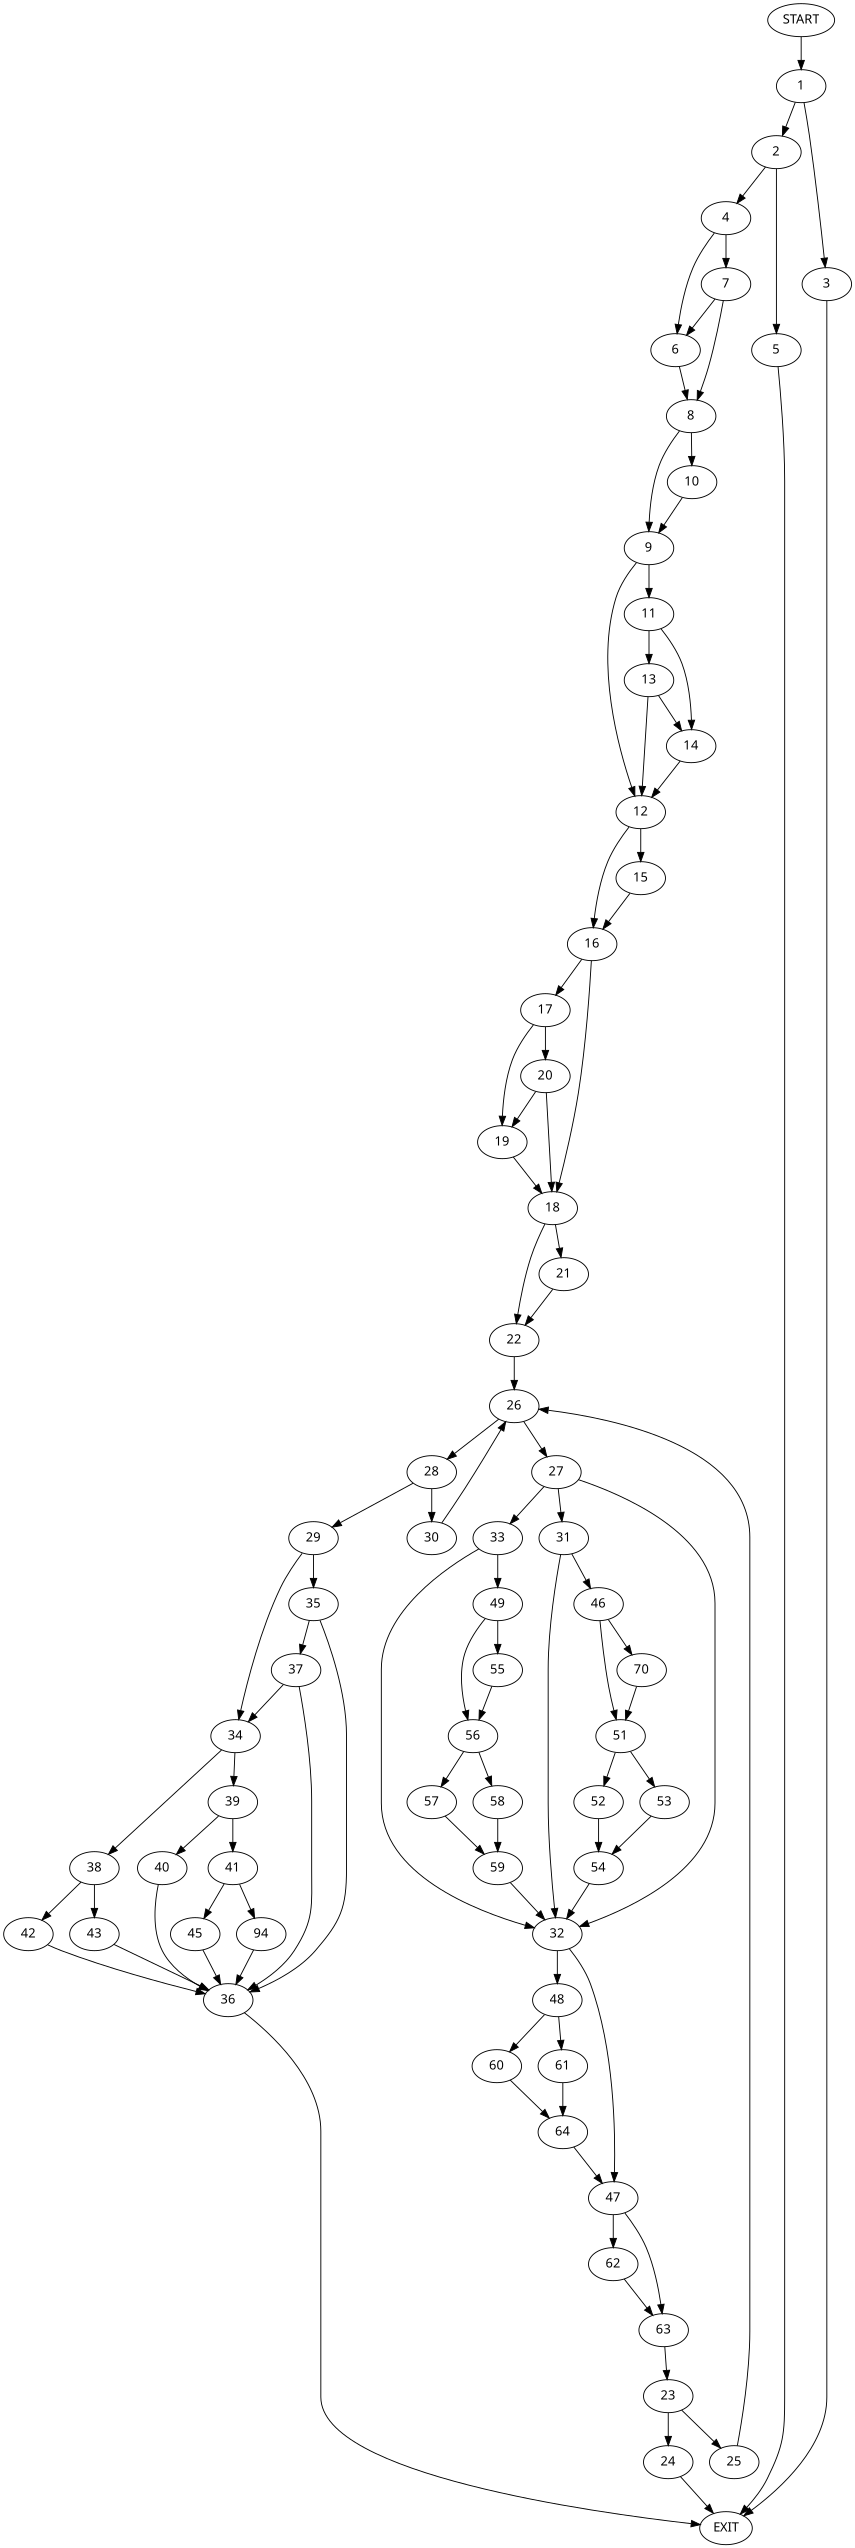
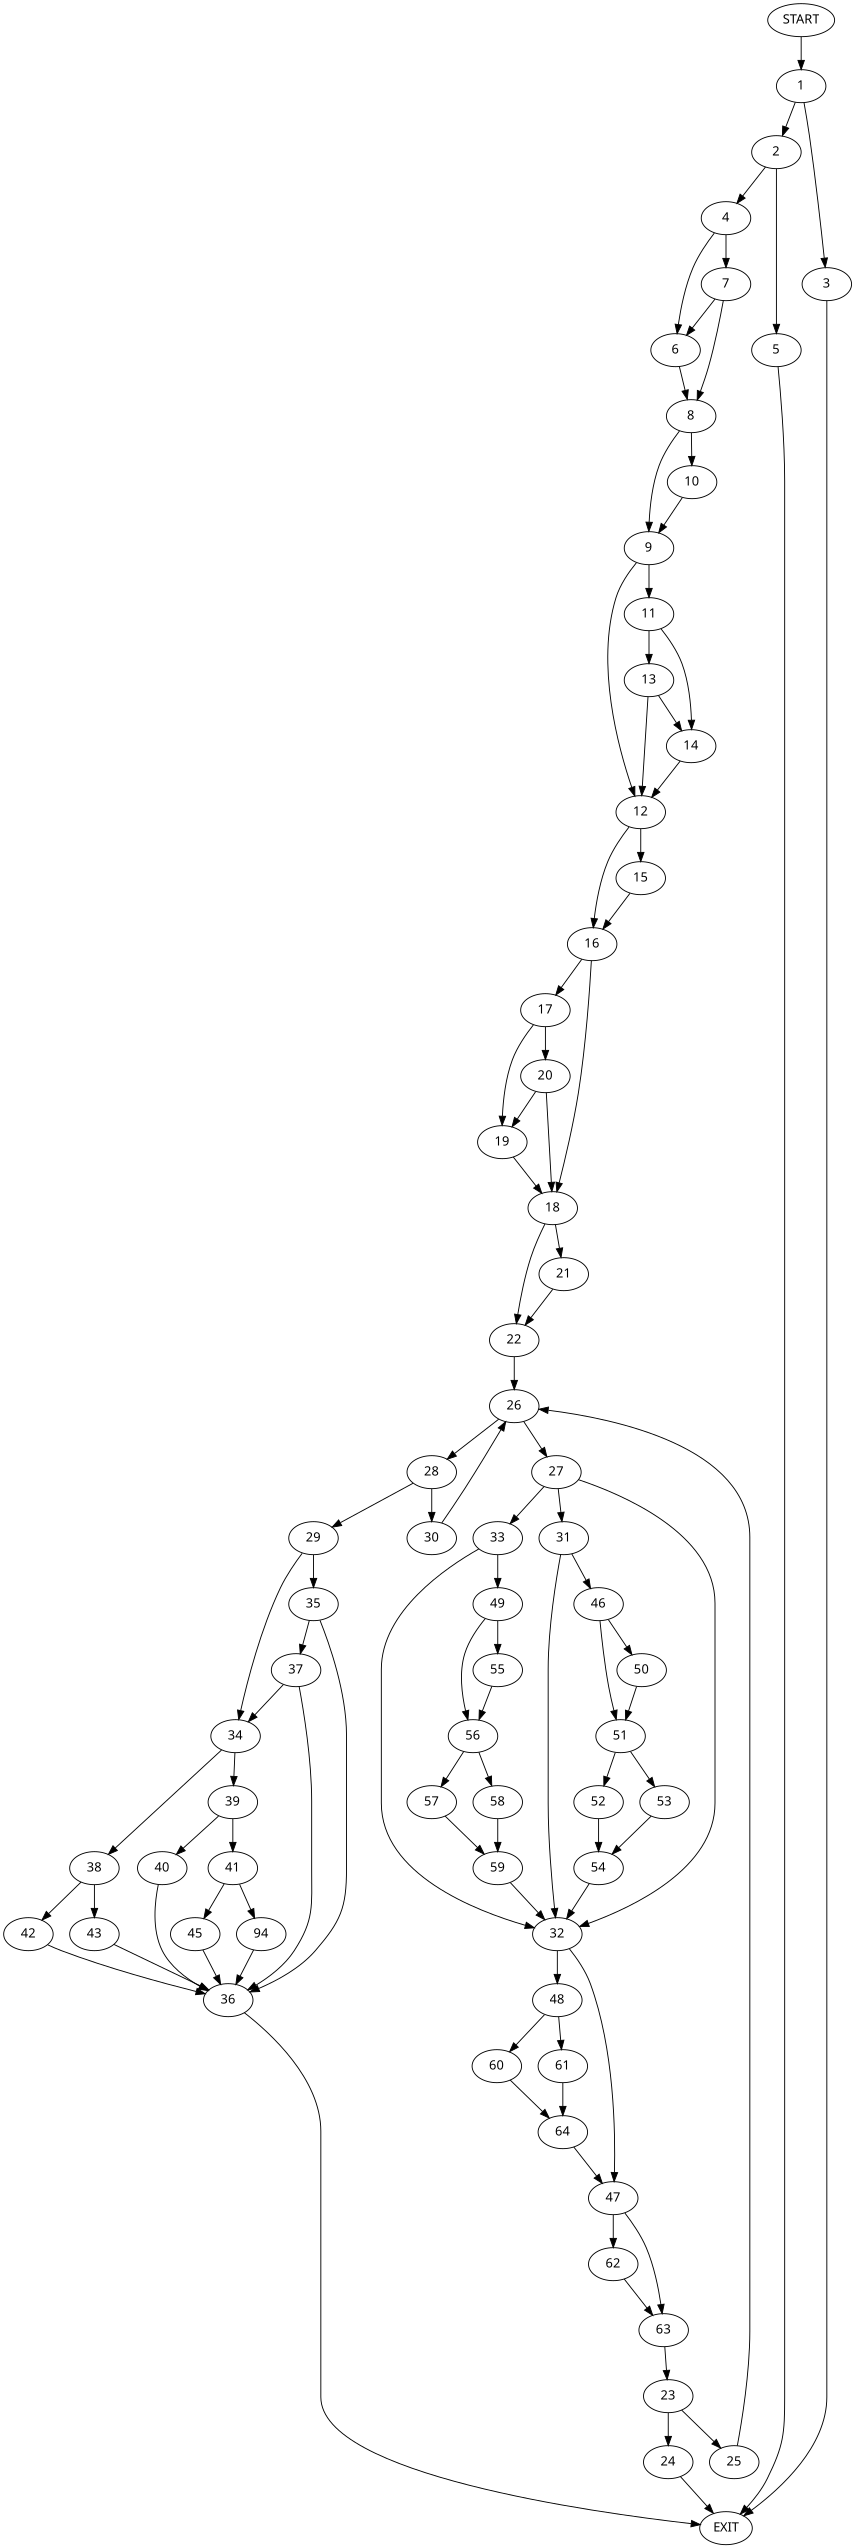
node "70": label "70" -> "50"
